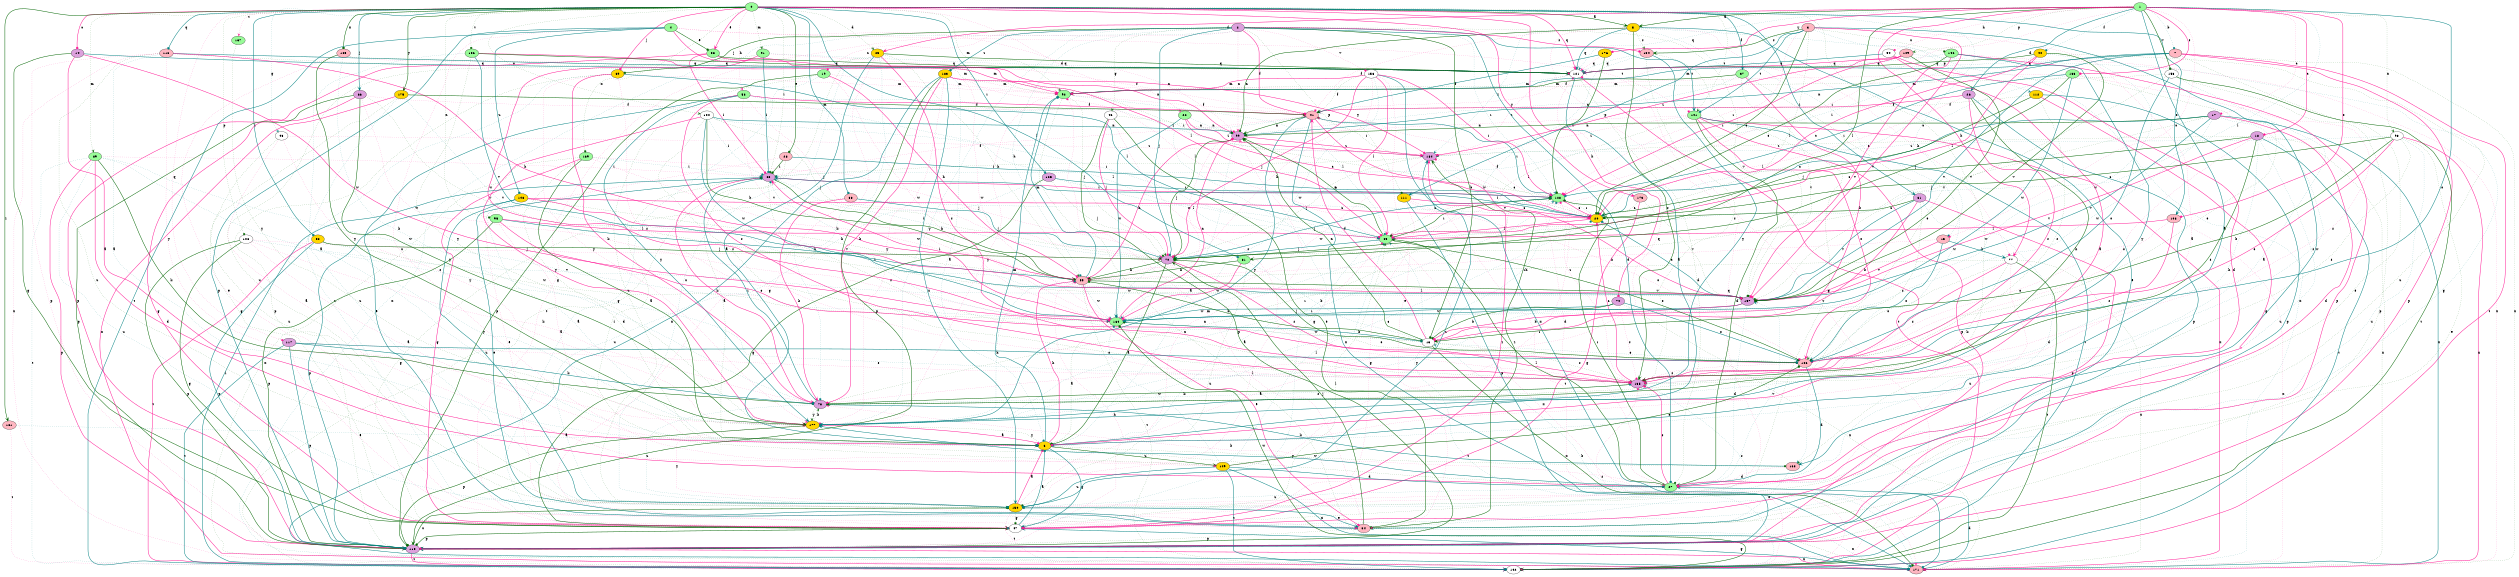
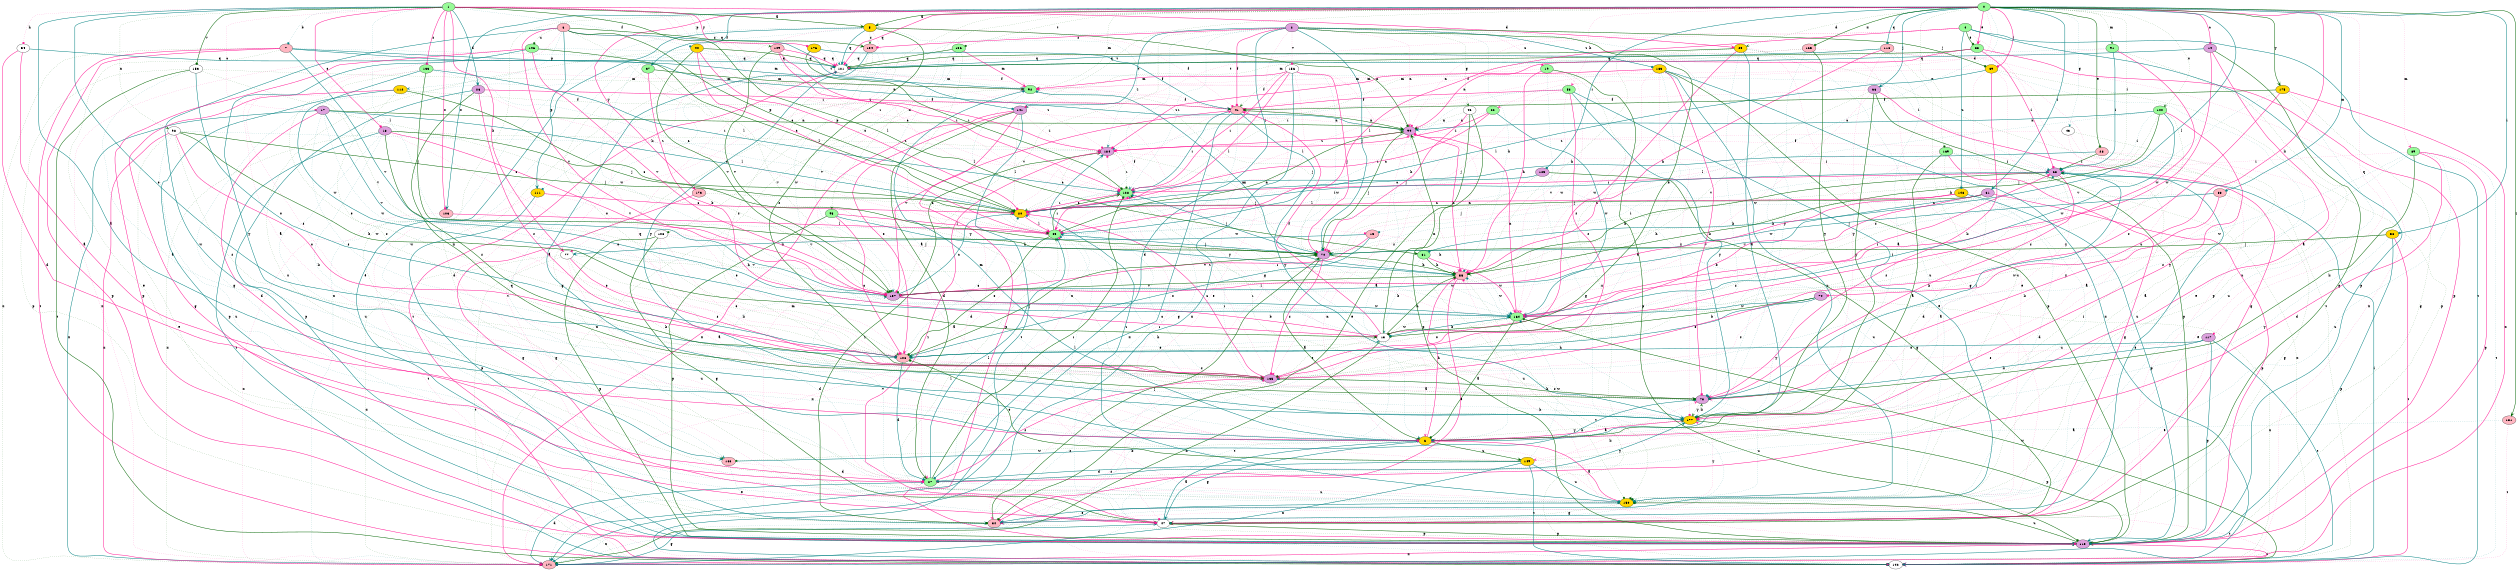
edge "0" -> "89": color darkgreen -> deeppink
edge "0" -> "95": arrowhead dot -> vee
node "137": removed
edge "37" -> "99": removed, label "n"
edge "2" -> "111": color darkgreen -> teal
node "100": fillcolor white -> palegreen
edge "183" -> "184": label "y" -> "z"
node "141": fillcolor palegreen -> plum
edge "184" -> "41": now "184" -> "128"
edge "184" -> "63": color darkgreen -> deeppink
edge "136" -> "157": style bold -> dotted
edge "106" -> "20": added, label "c"
edge "69" -> "34": label "z" -> "e"
edge "85" -> "6": label "a" -> "h"
edge "103" -> "135": now "175" -> "135"
edge "27" -> "85": color darkgreen -> teal
edge "164" -> "6": style dotted -> bold
edge "43" -> "149": now "43" -> "6"
edge "150" -> "121": color deeppink -> teal
edge "148" -> "150": style bold -> dotted
edge "77" -> "142": style bold -> dotted
